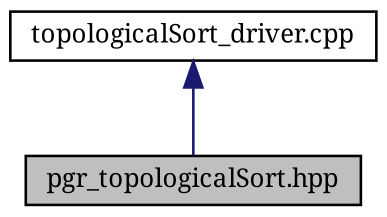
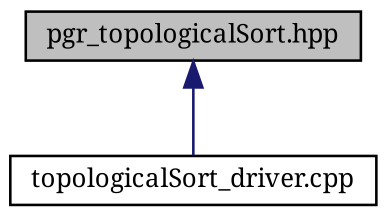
edge "pgr_topologicalSort.hpp" -> "topologicalSort_driver.cpp": reversed
